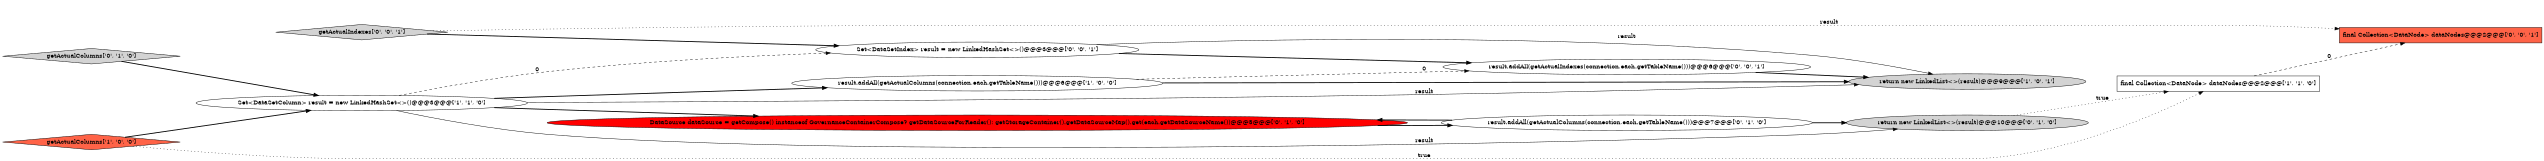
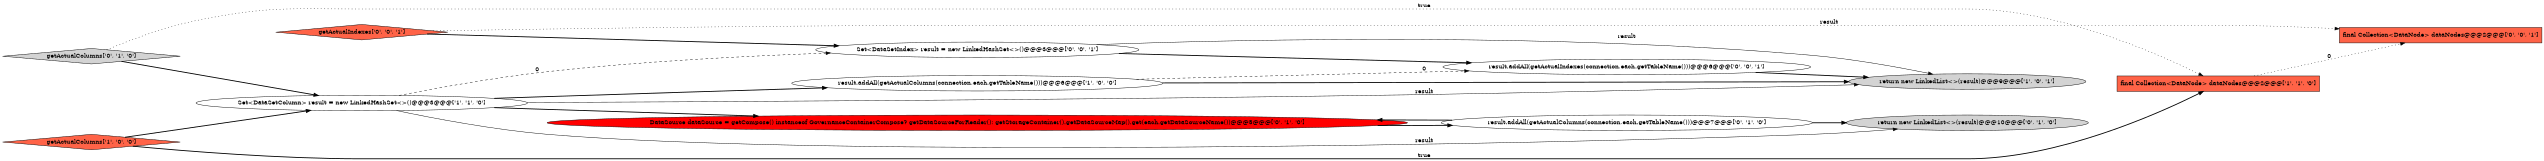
node "getActualIndexes['0', '0', '1']": fillcolor lightgray -> tomato
edge "final Collection<DataNode> dataNodes@@@2@@@['1', '1', '0']" -> "final Collection<DataNode> dataNodes@@@2@@@['0', '0', '1']": style dashed -> dotted
node "final Collection<DataNode> dataNodes@@@2@@@['1', '1', '0']": fillcolor white -> tomato
edge "return new LinkedList<>(result)@@@10@@@['0', '1', '0']" -> "final Collection<DataNode> dataNodes@@@2@@@['1', '1', '0']": now "getActualColumns['0', '1', '0']" -> "final Collection<DataNode> dataNodes@@@2@@@['1', '1', '0']"
edge "getActualColumns['1', '0', '0']" -> "final Collection<DataNode> dataNodes@@@2@@@['1', '1', '0']": style dotted -> bold
